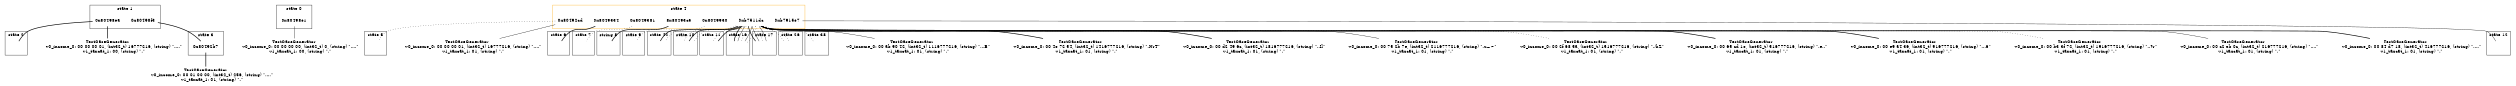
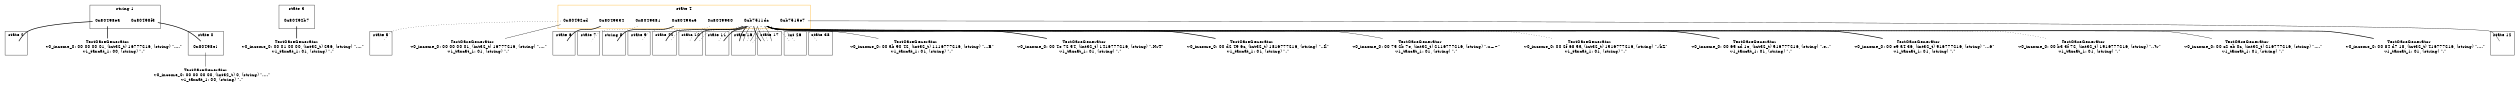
cluster "state 1": label "state 1" -> "string 1"
node "8x80493c5": label "8x80493c5" -> "0x80493c5"
node "0xb7915e7": label "0xb7915e7" -> "0xb7515e7"
edge "0x80498f3" -- "0x80492b7": now "0x80498f3" -- "0x80498e1"
cluster "state 26": label "state 26" -> "int 26"
